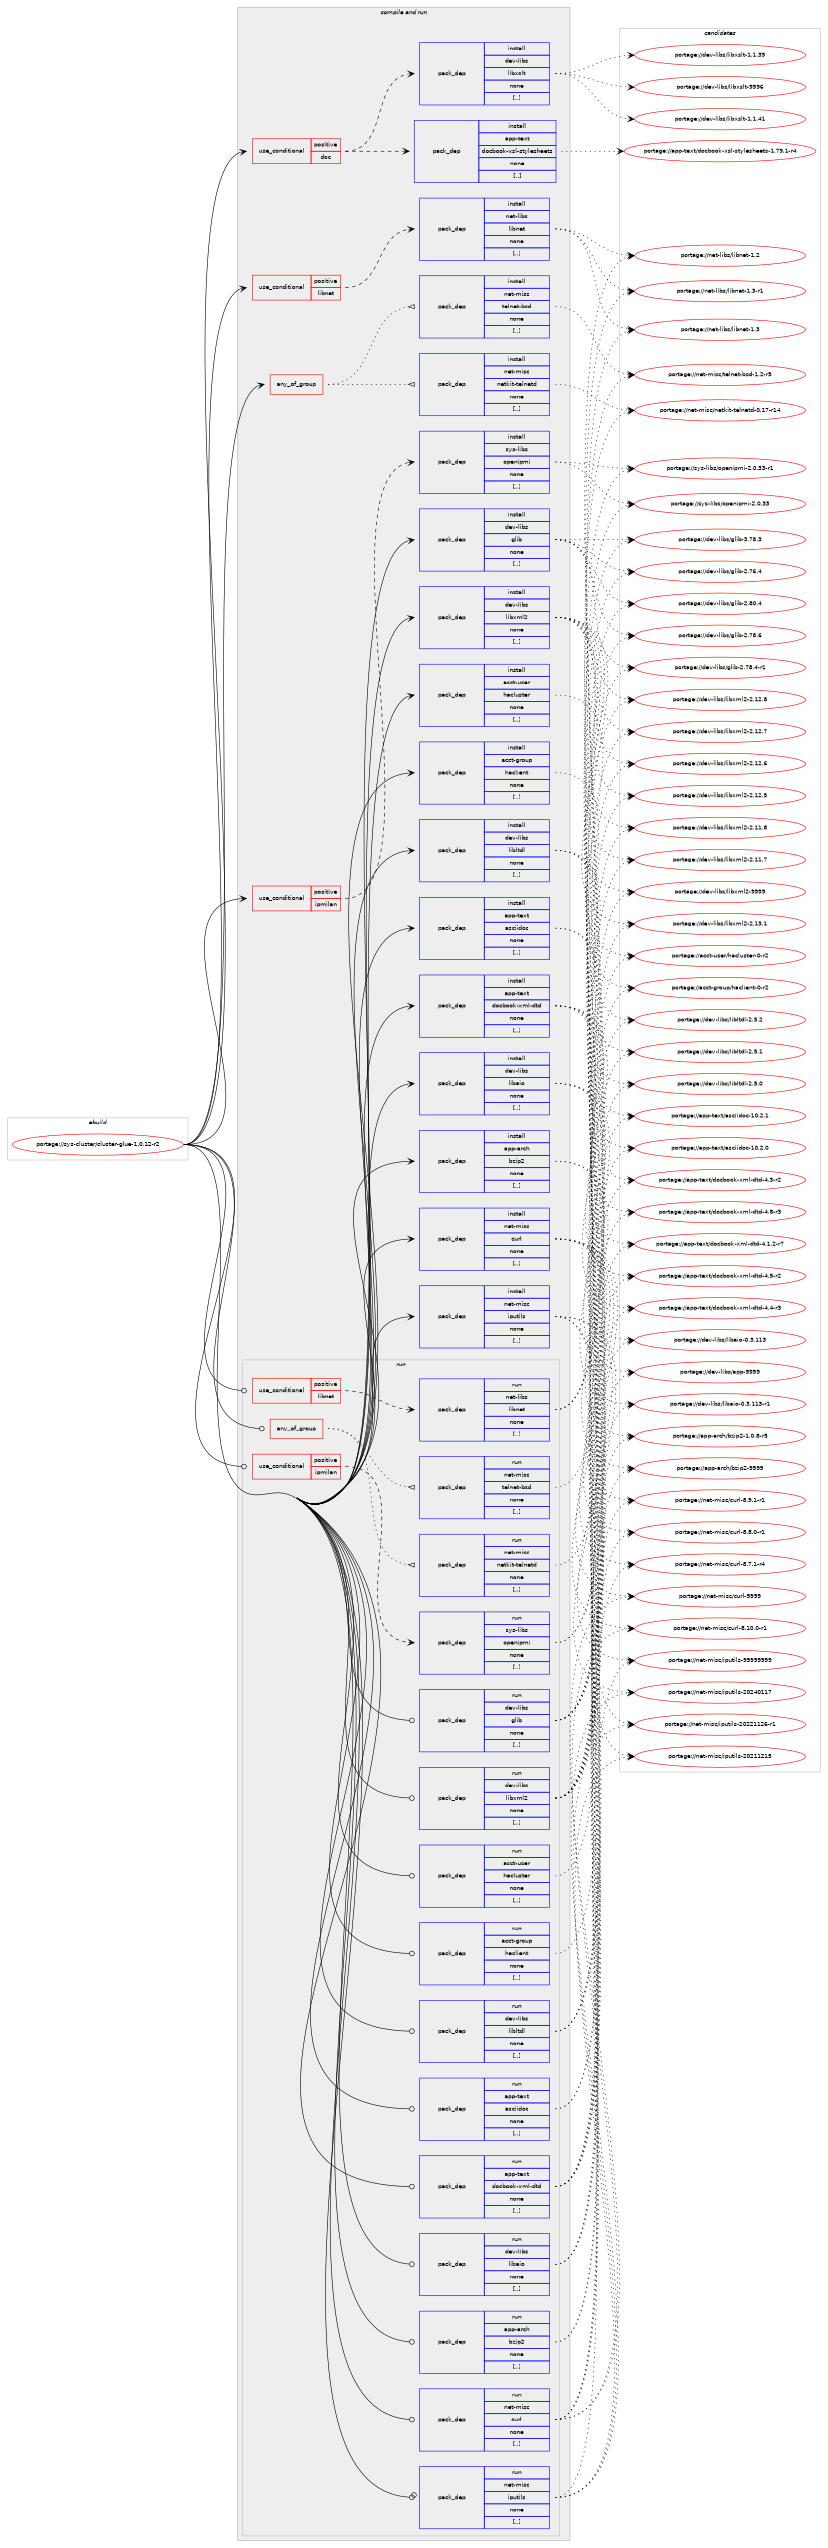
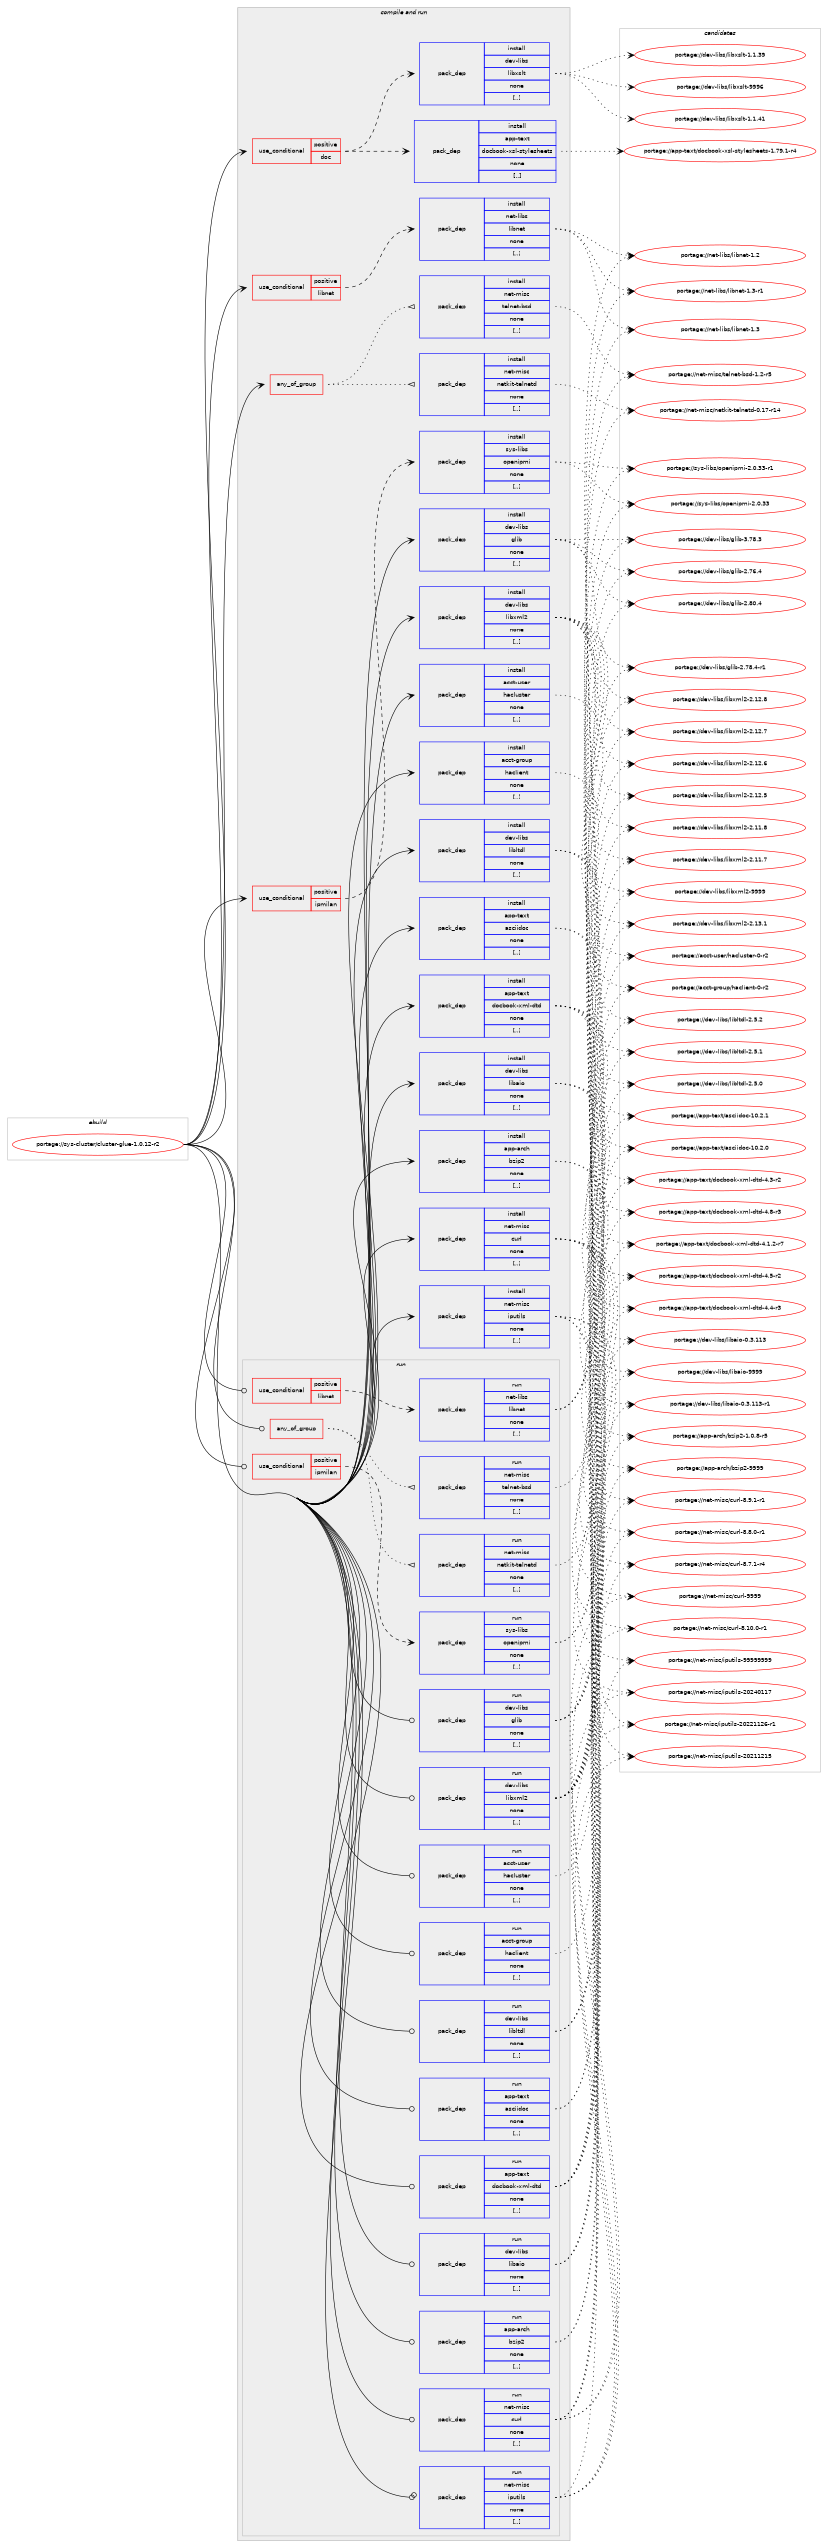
node "portage://dev-libs/glib-2.78.6": removed
node "portage://dev-libs/app-9999": label "portage://dev-libs/app-9999" -> "portage://dev-libs/libaio-9999"
